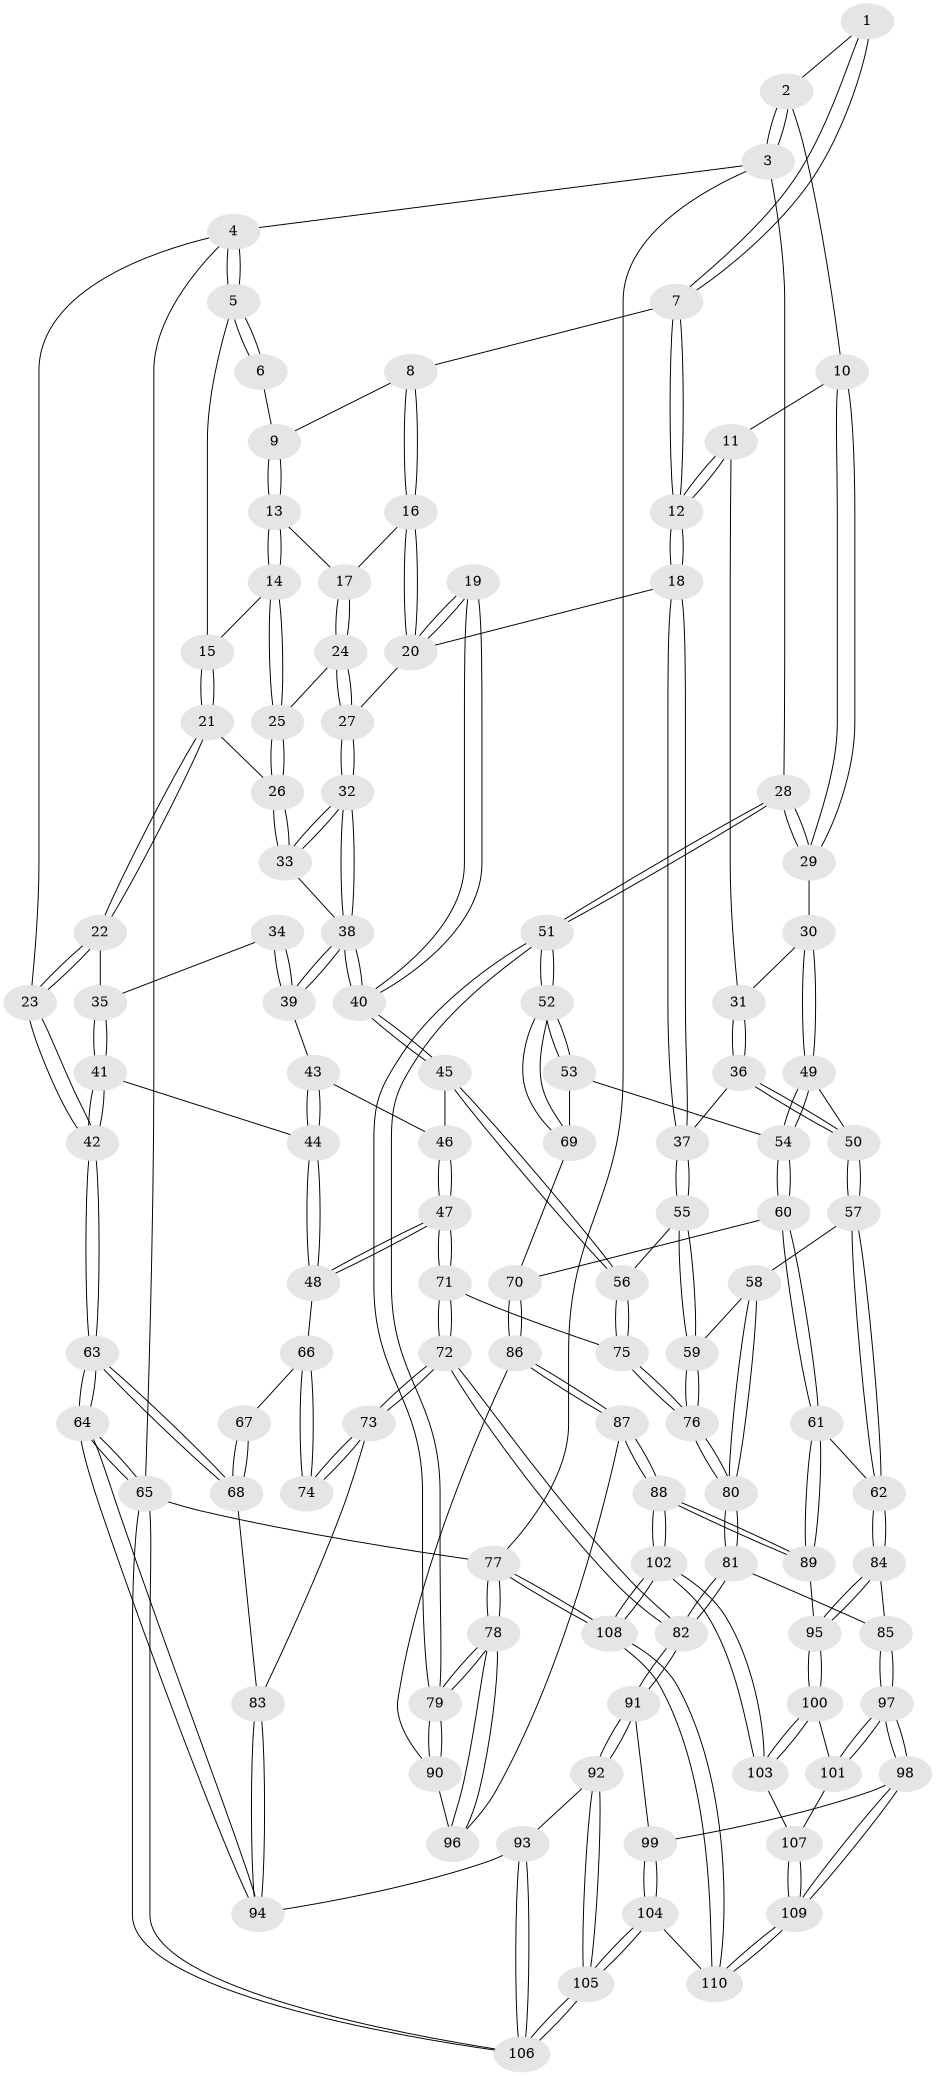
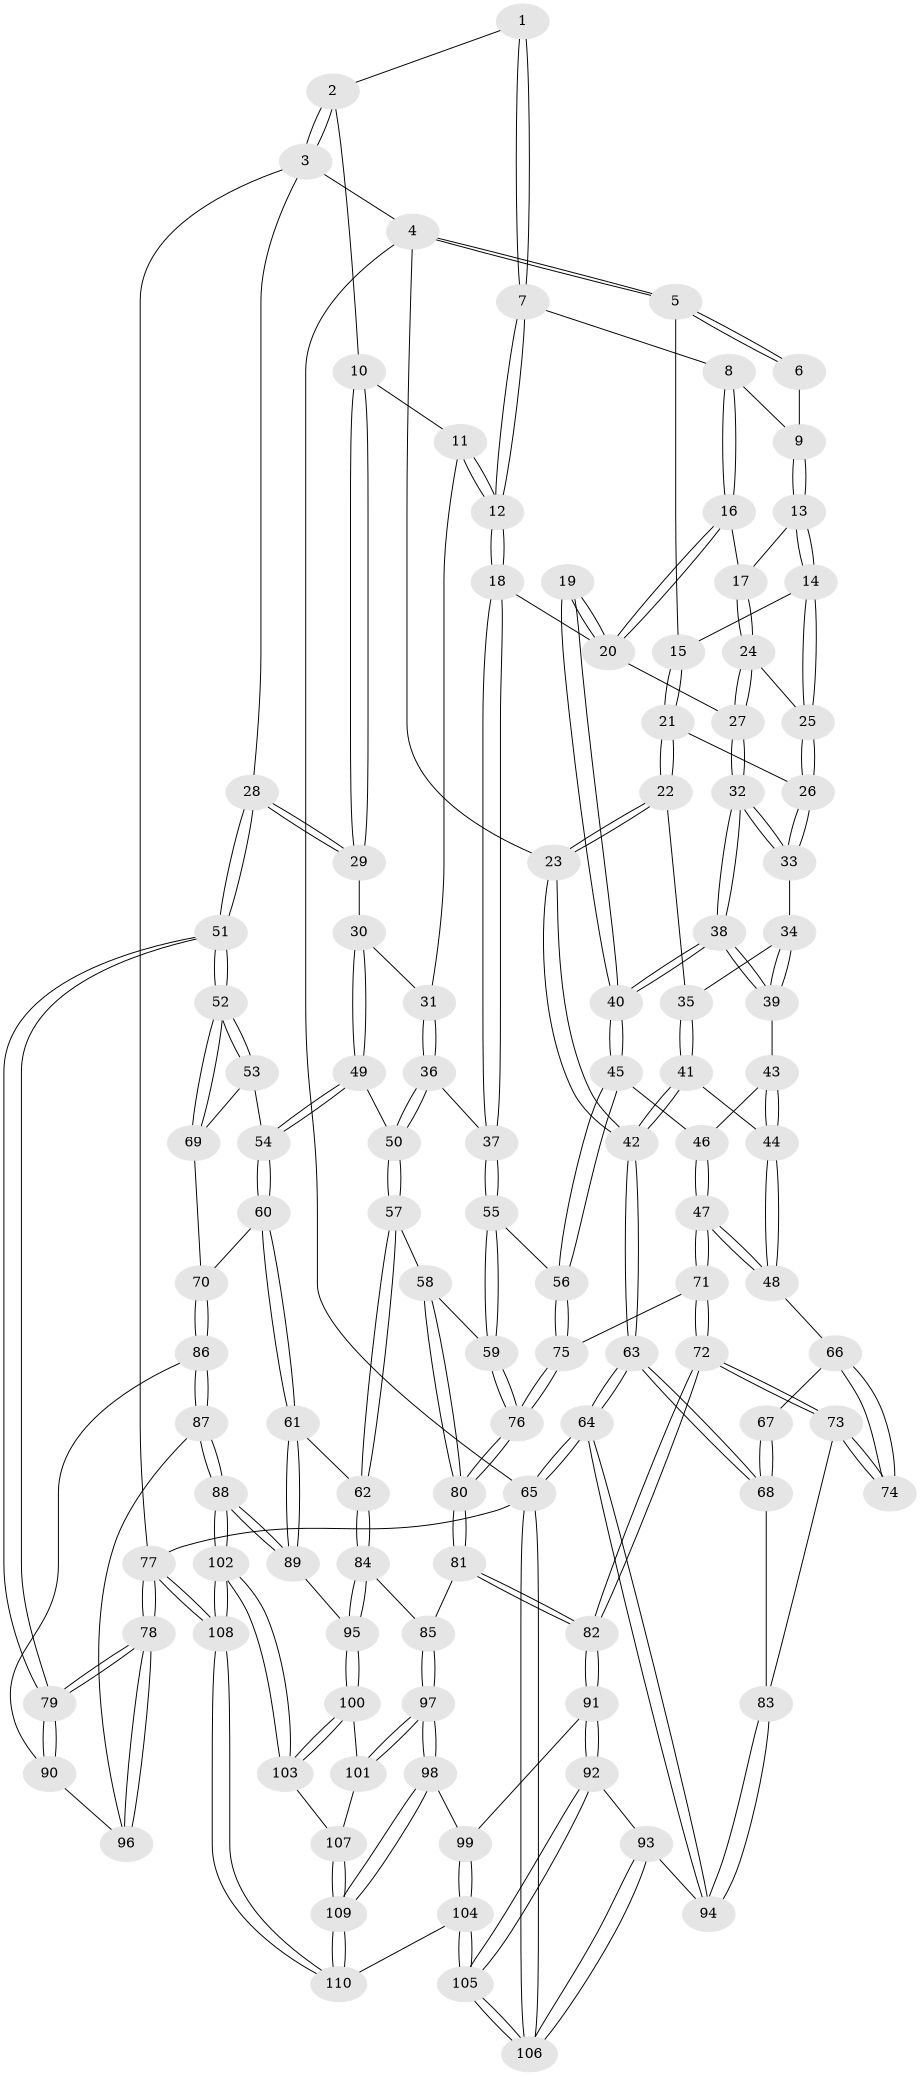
edge "33" -- "38": now "33" -- "34"
